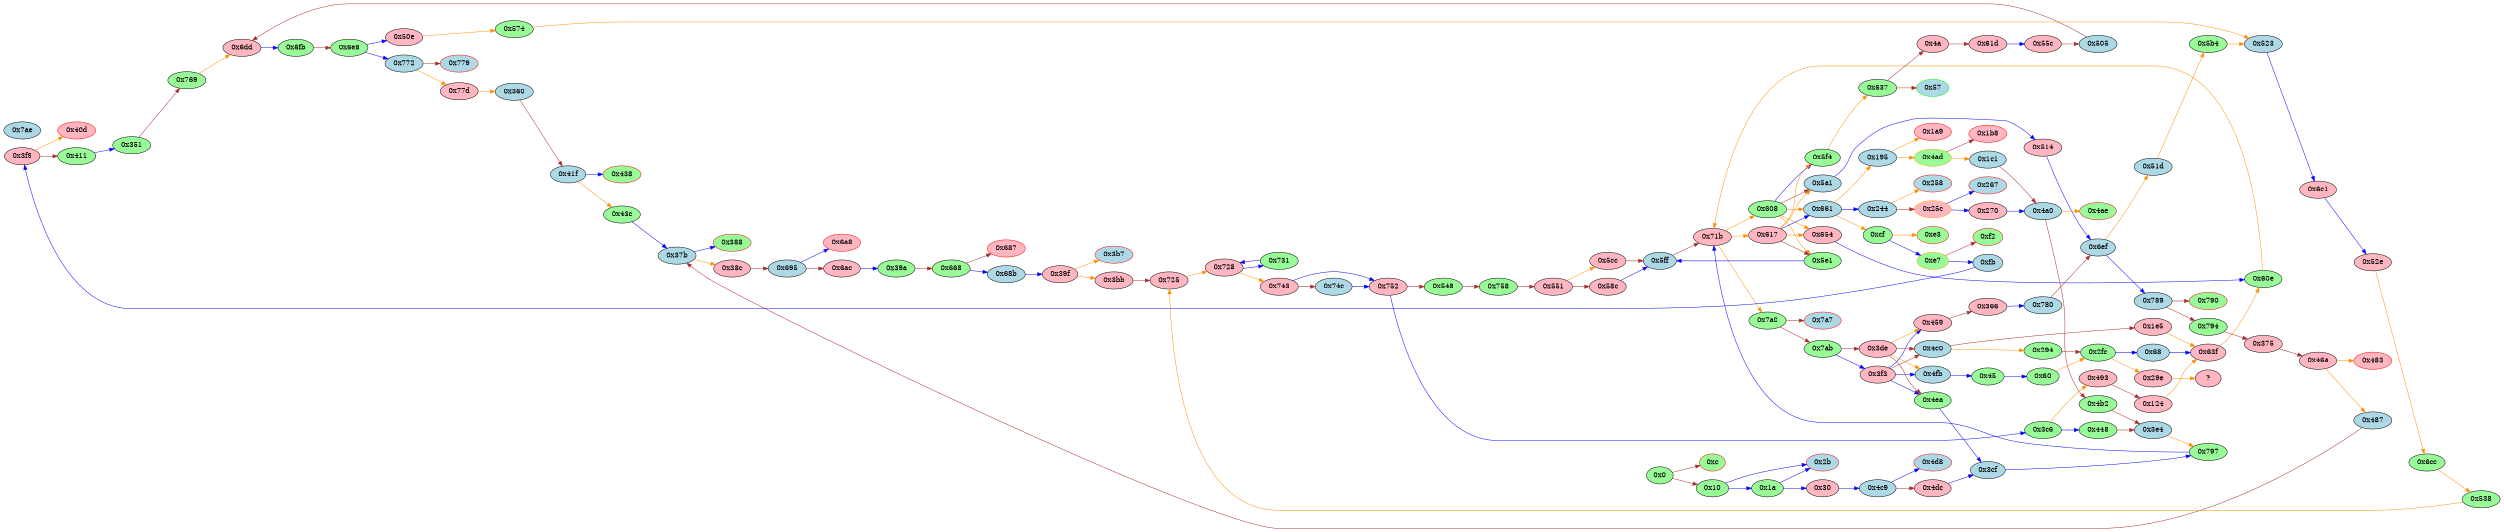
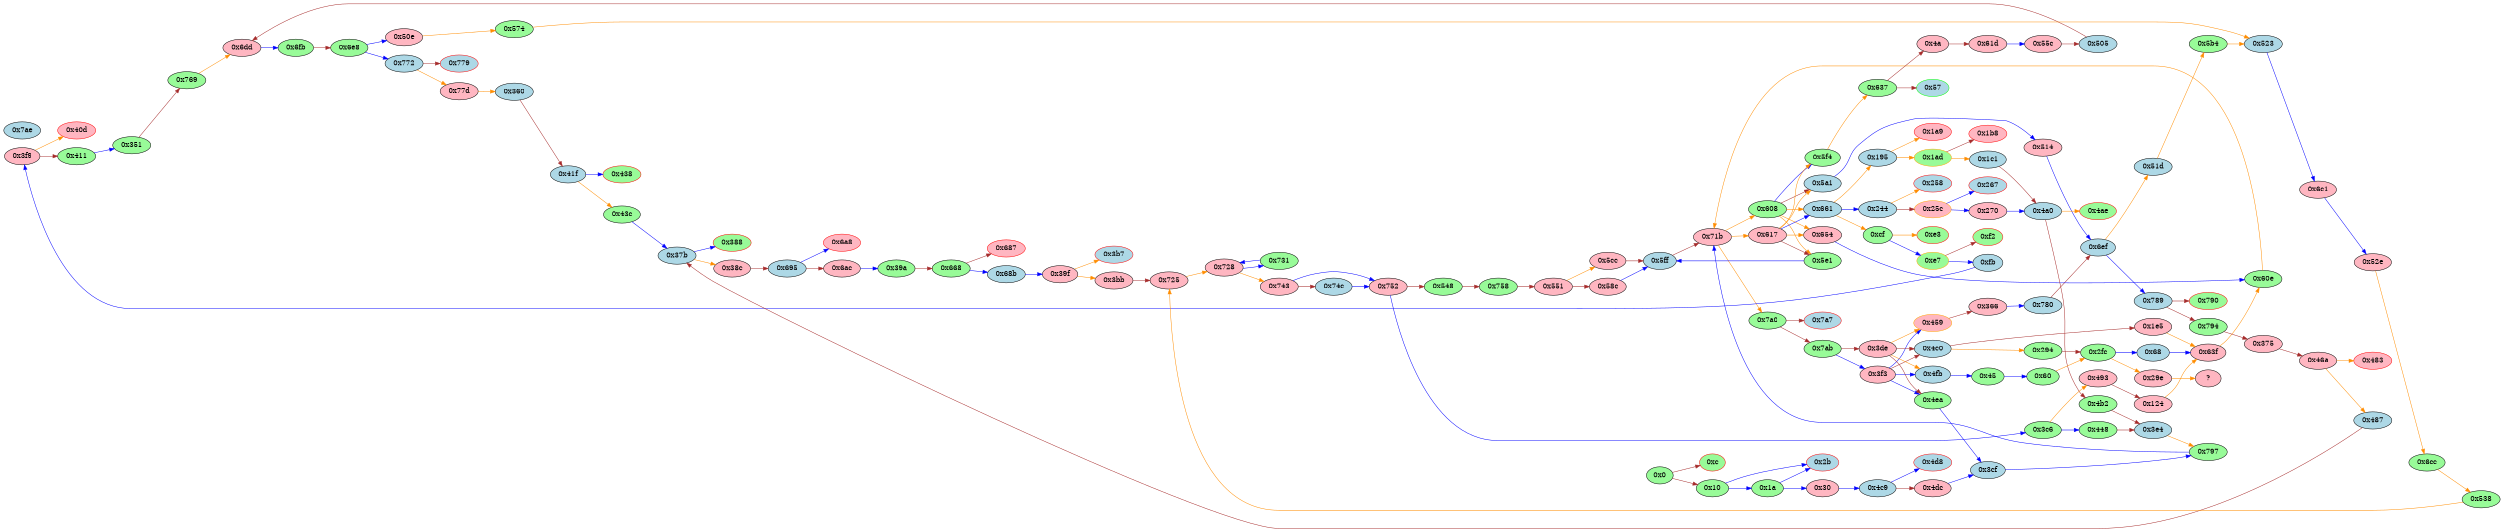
node "0x4ad": label "0x4ad" -> "0x1ad"
node "0x459": color black -> orange
